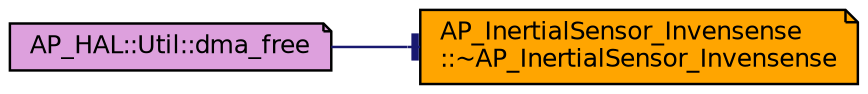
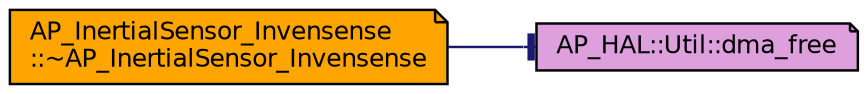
edge "AP_HAL::Util::dma_free" -> "AP_InertialSensor_Invensense ::~AP_InertialSensor_Invensense": reversed
